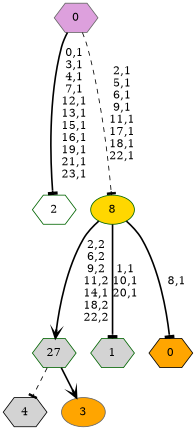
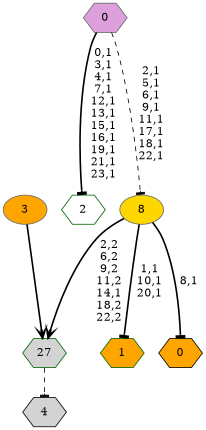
node "8": color darkgreen -> gray40
node "1": fillcolor lightgrey -> orange
edge "27" -> "3": reversed
